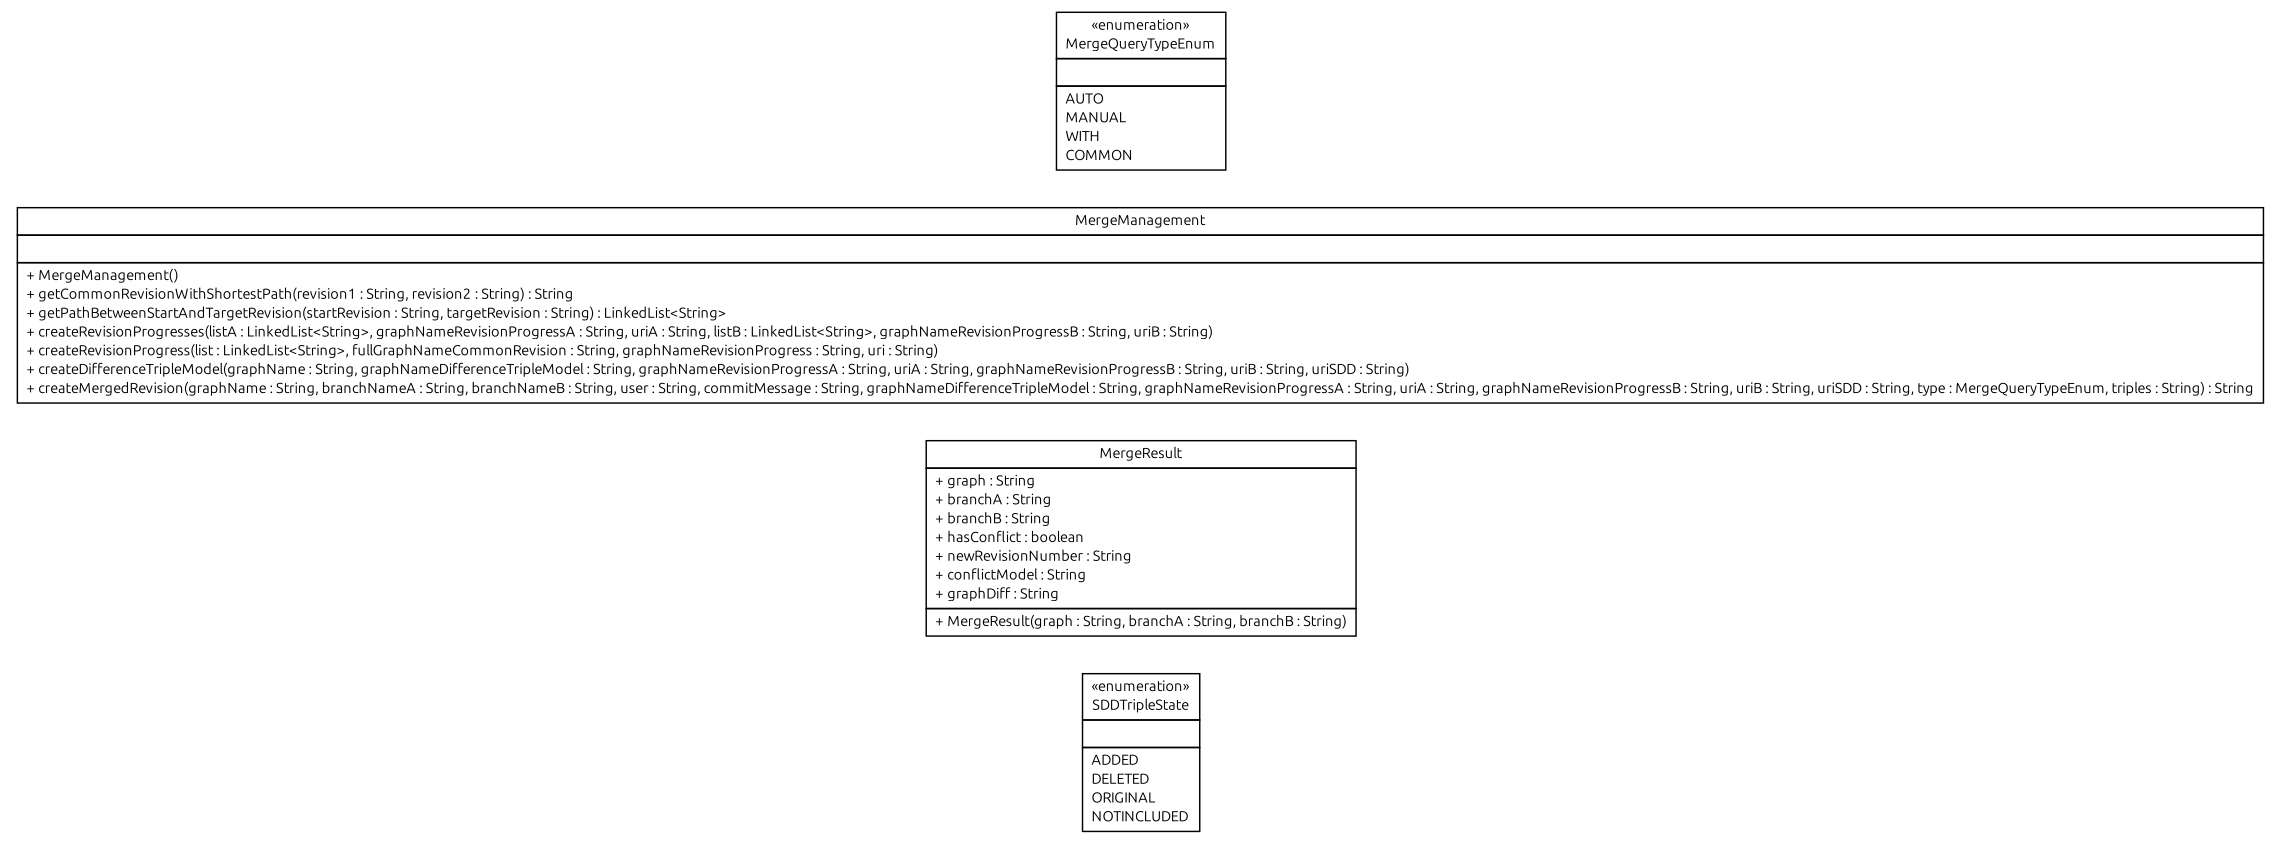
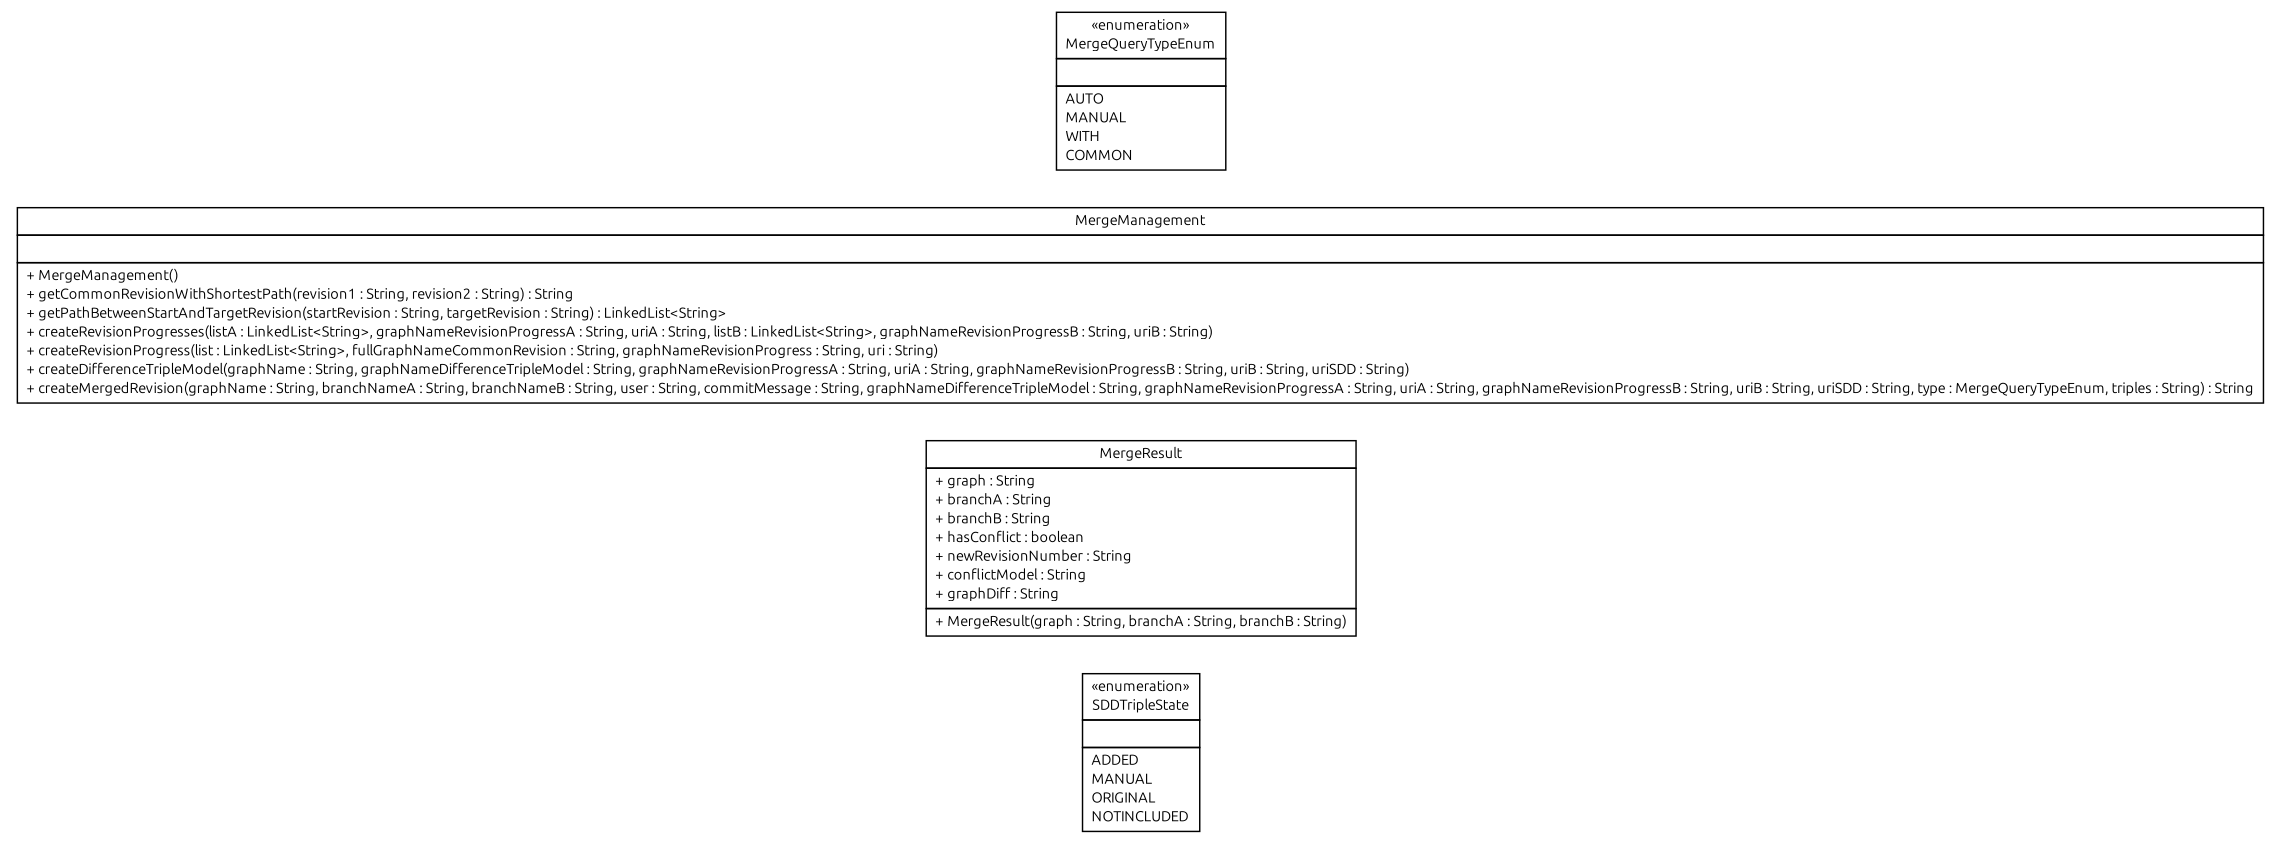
node "SDDTripleState": text "DELETED" -> "MANUAL"
